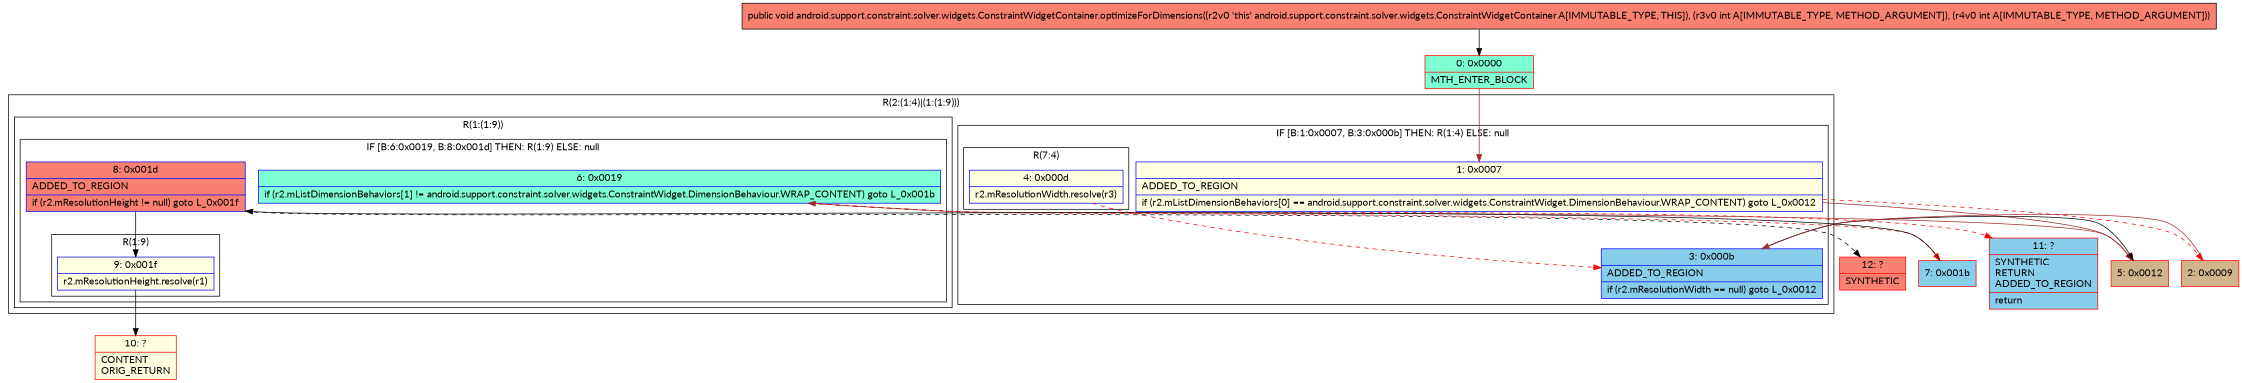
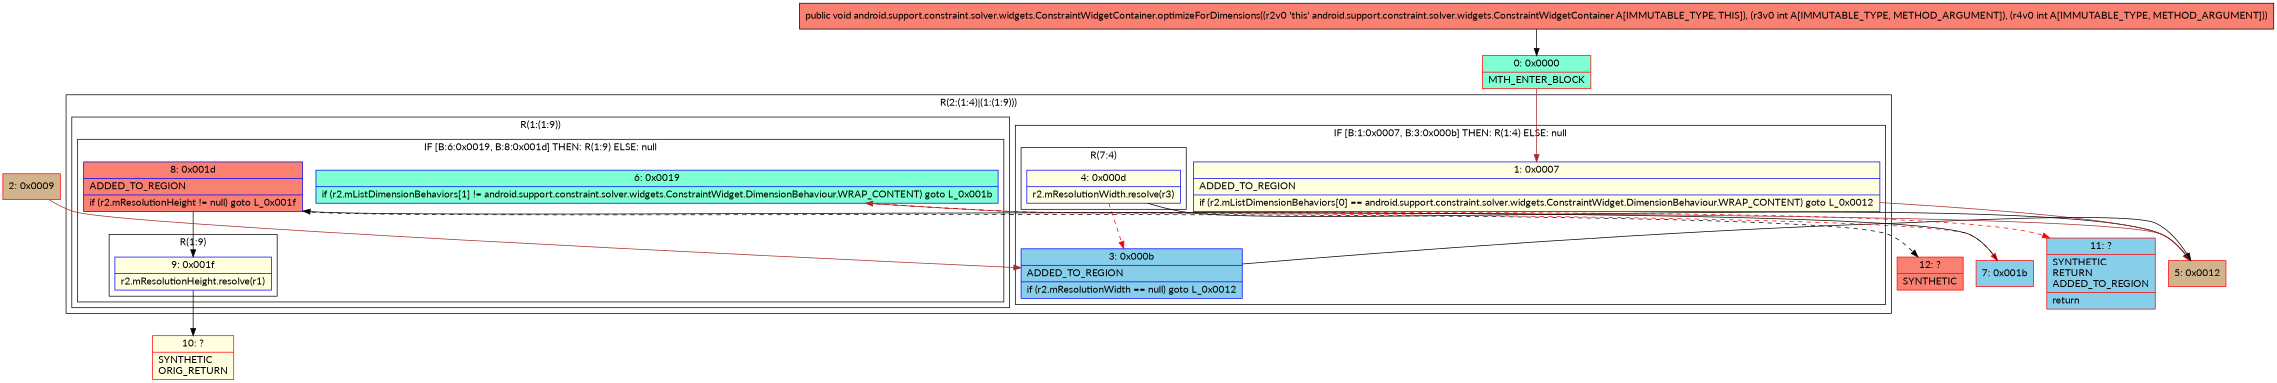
edge "1: 0x0007" -> "2: 0x0009": removed
edge "4: 0x000d" -> "5: 0x0012": added
node "10: ?": text "CONTENT" -> "SYNTHETIC"
